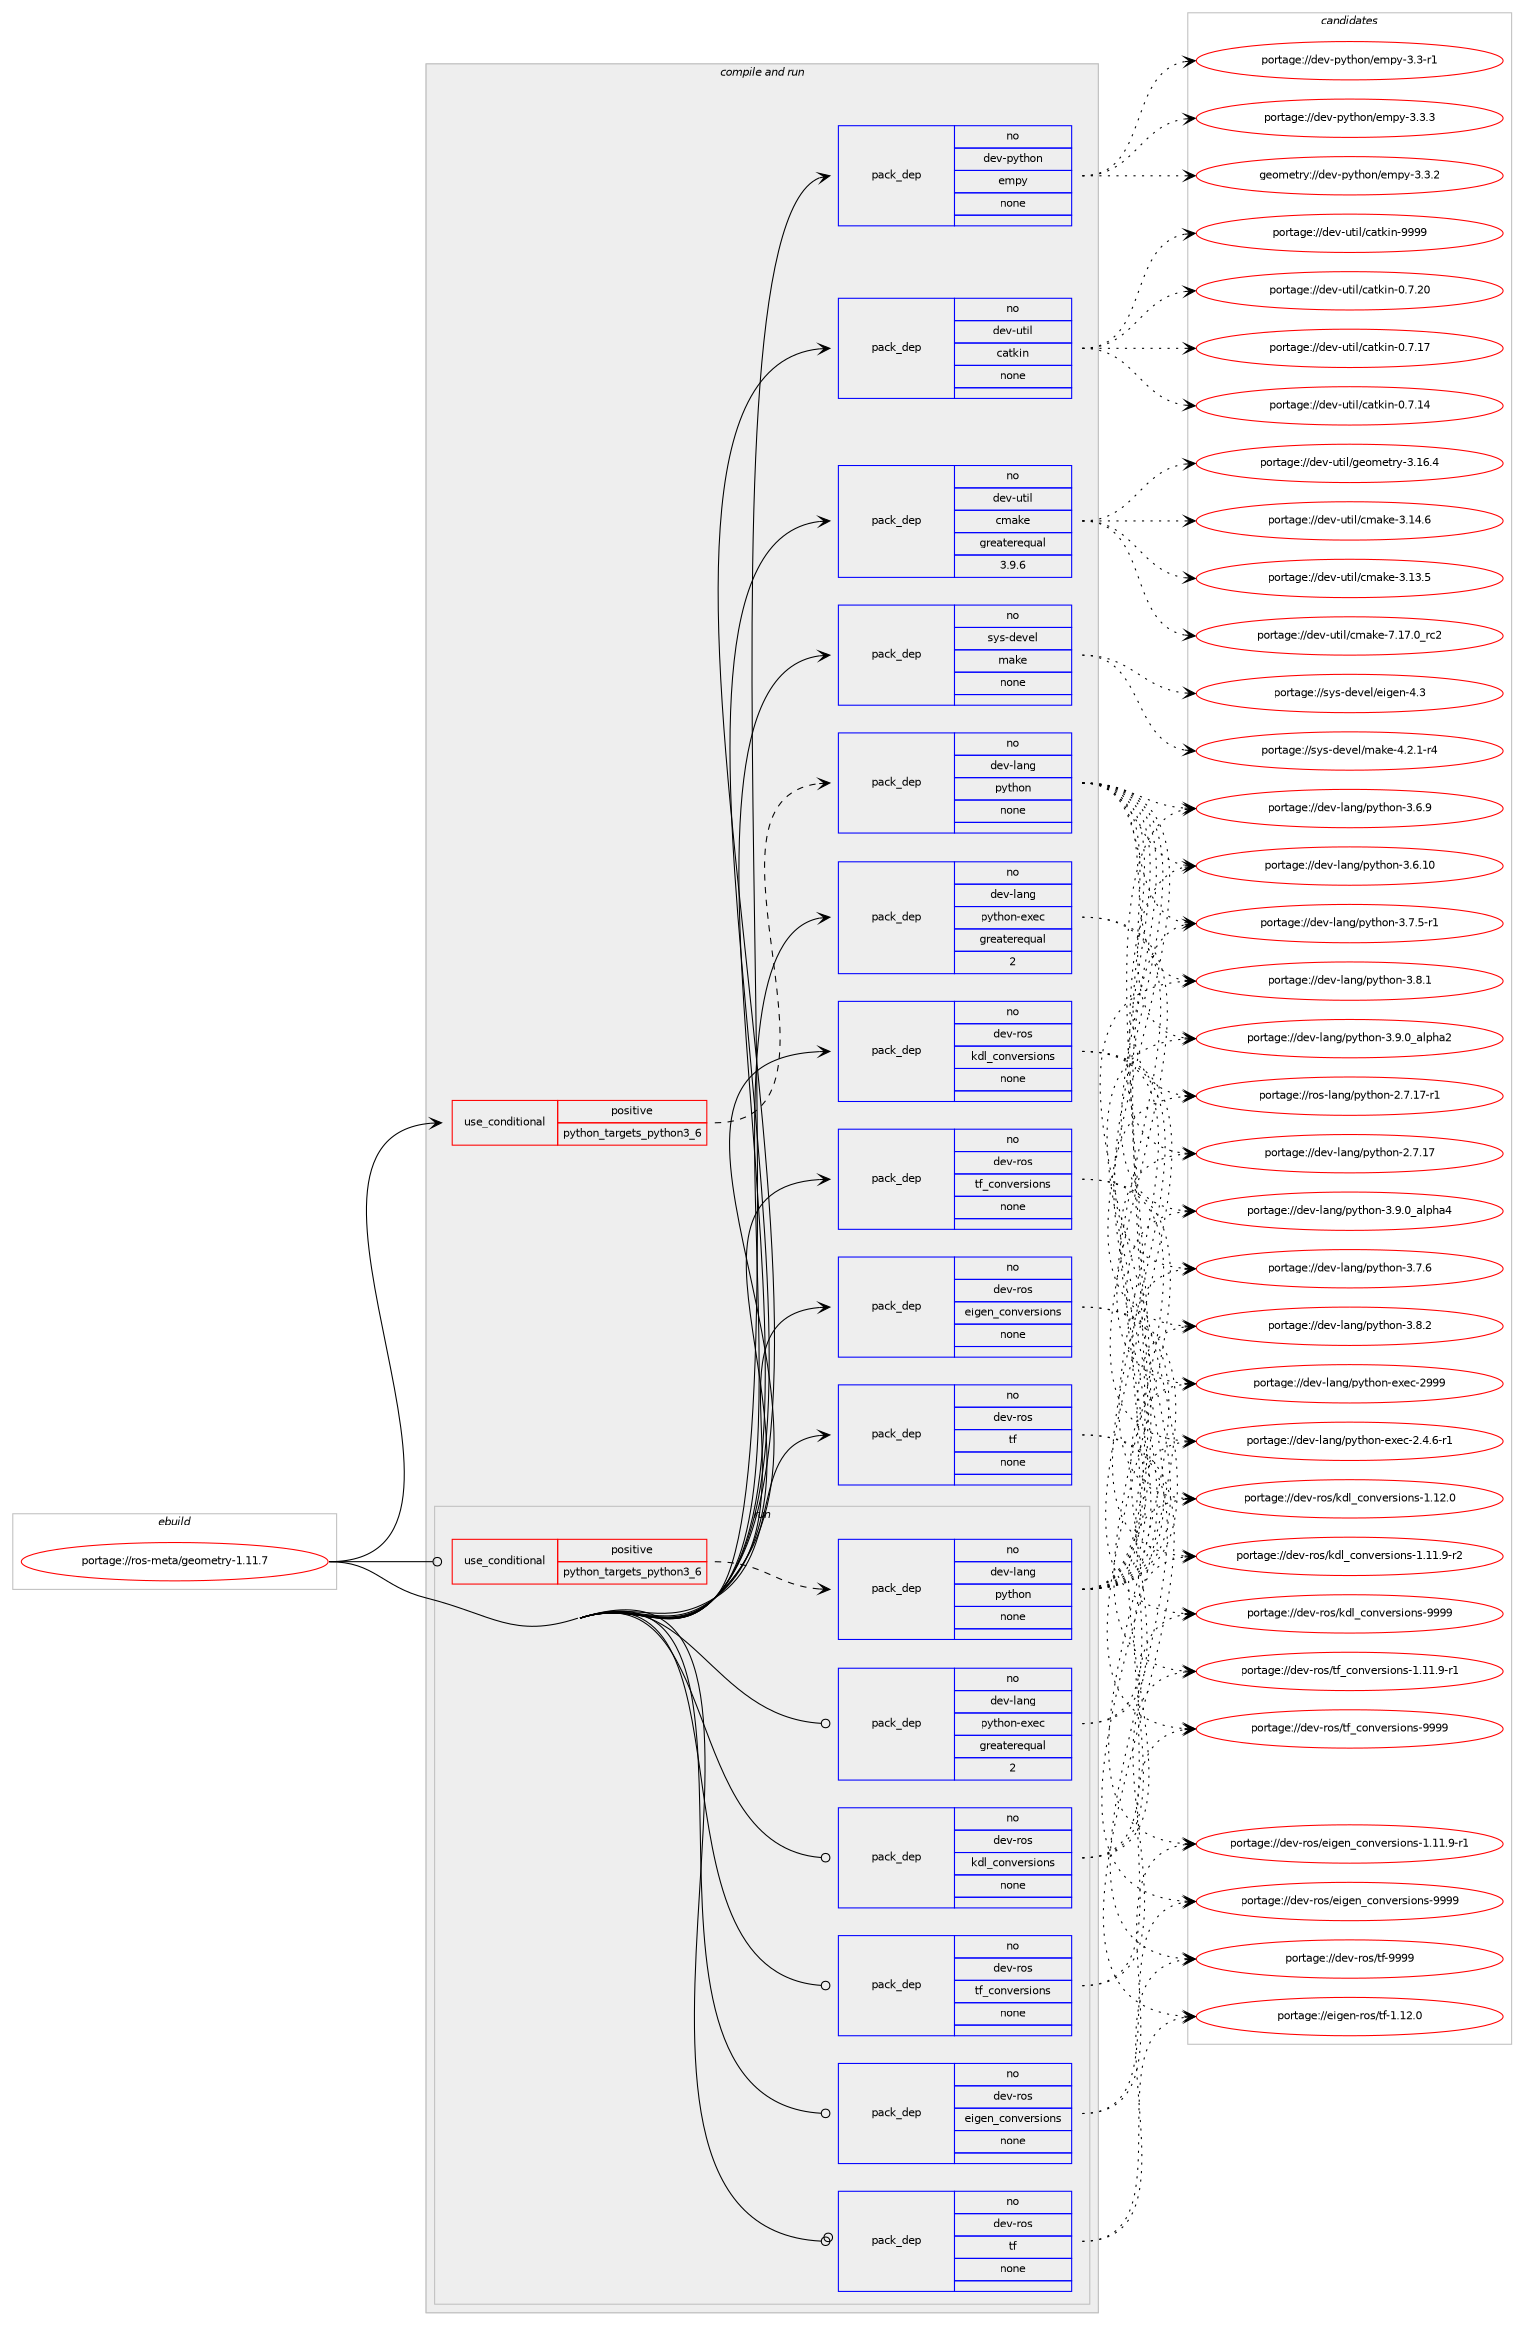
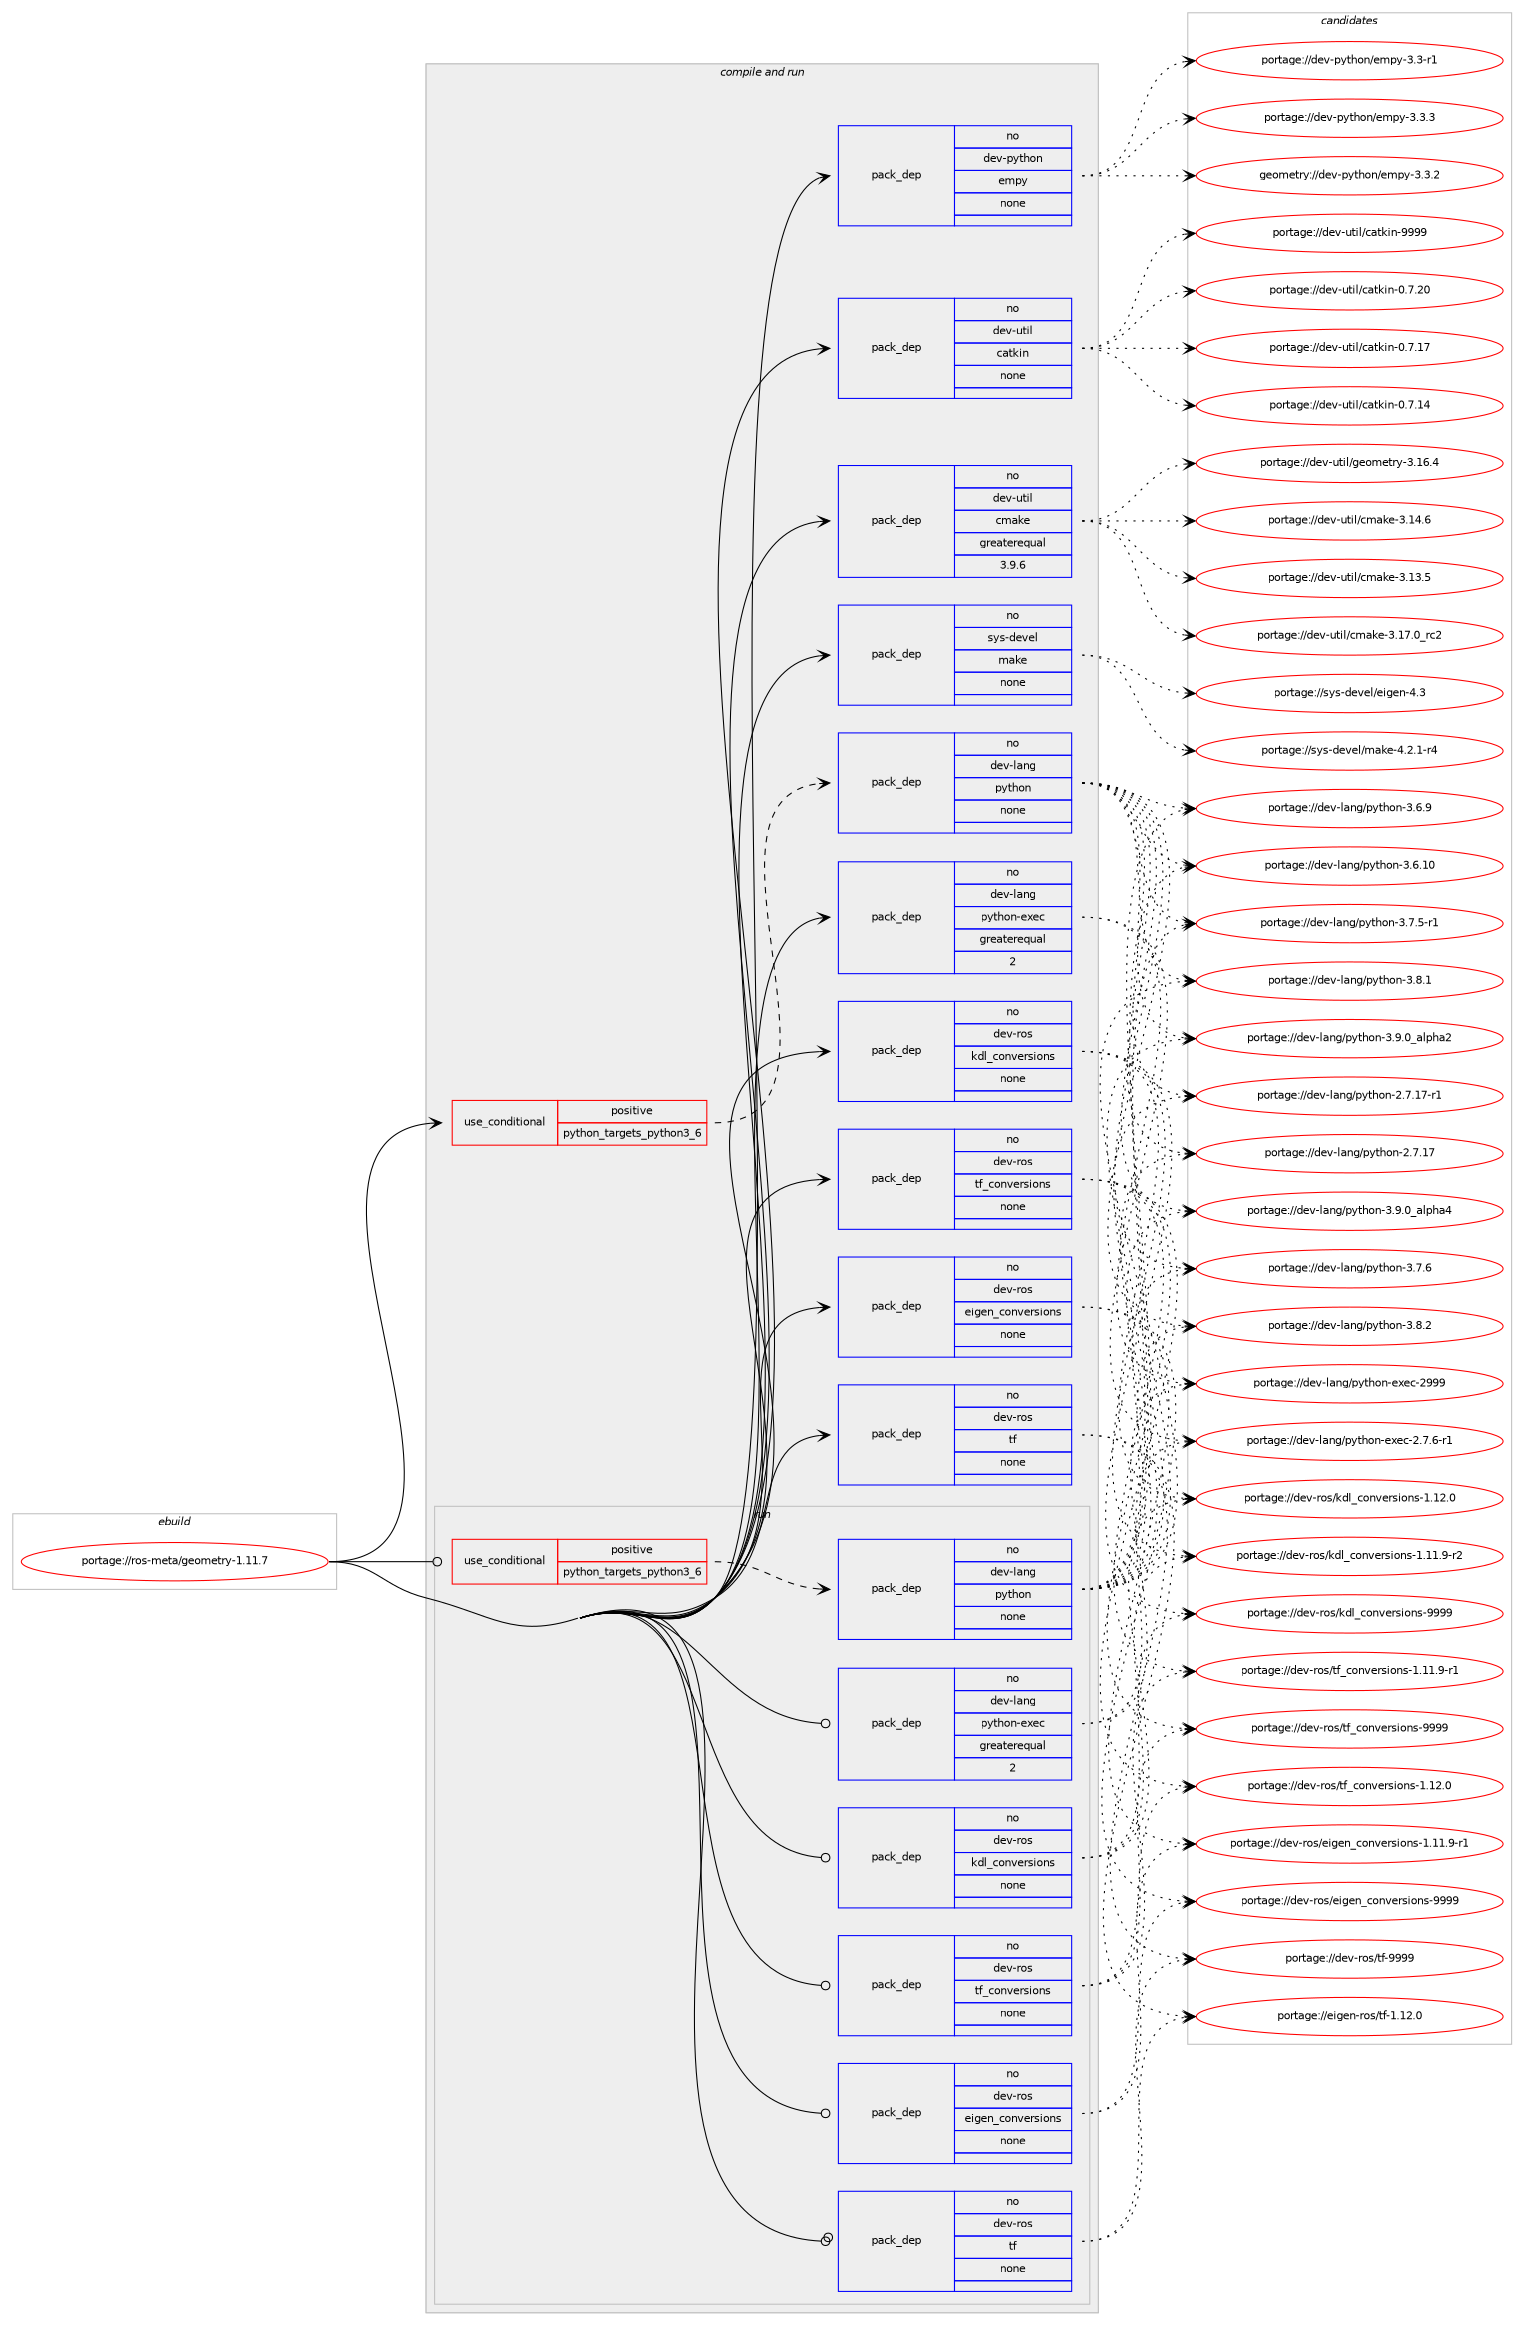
node "portage://dev-util/cmake-7.17.0_rc2": label "portage://dev-util/cmake-7.17.0_rc2" -> "portage://dev-util/cmake-3.17.0_rc2"
node "portage://ros-lang/python-2.7.17-r1": label "portage://ros-lang/python-2.7.17-r1" -> "portage://dev-lang/python-2.7.17-r1"
node "portage://dev-lang/python-exec-2.4.6-r1": label "portage://dev-lang/python-exec-2.4.6-r1" -> "portage://dev-lang/python-exec-2.7.6-r1"
node "portage://dev-ros/tf_conversions-1.12.0": added
